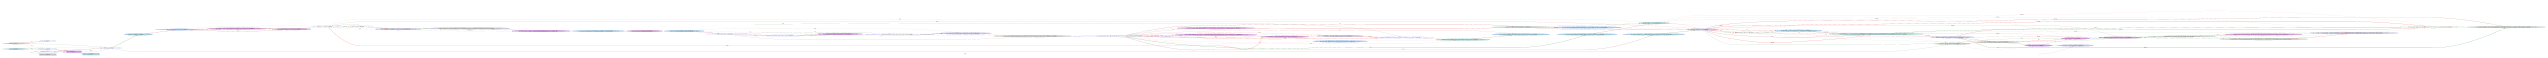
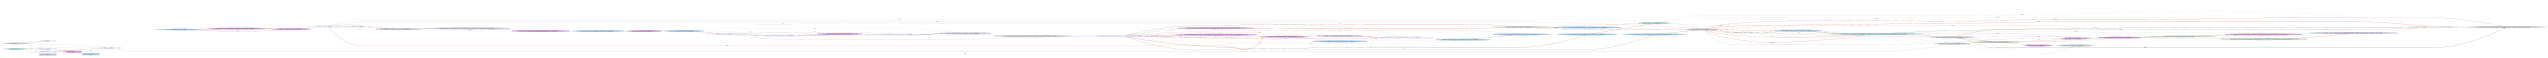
node "HadoopUtils.addGobblinSite()@@@4@@@['1', '1', '0']": removed
